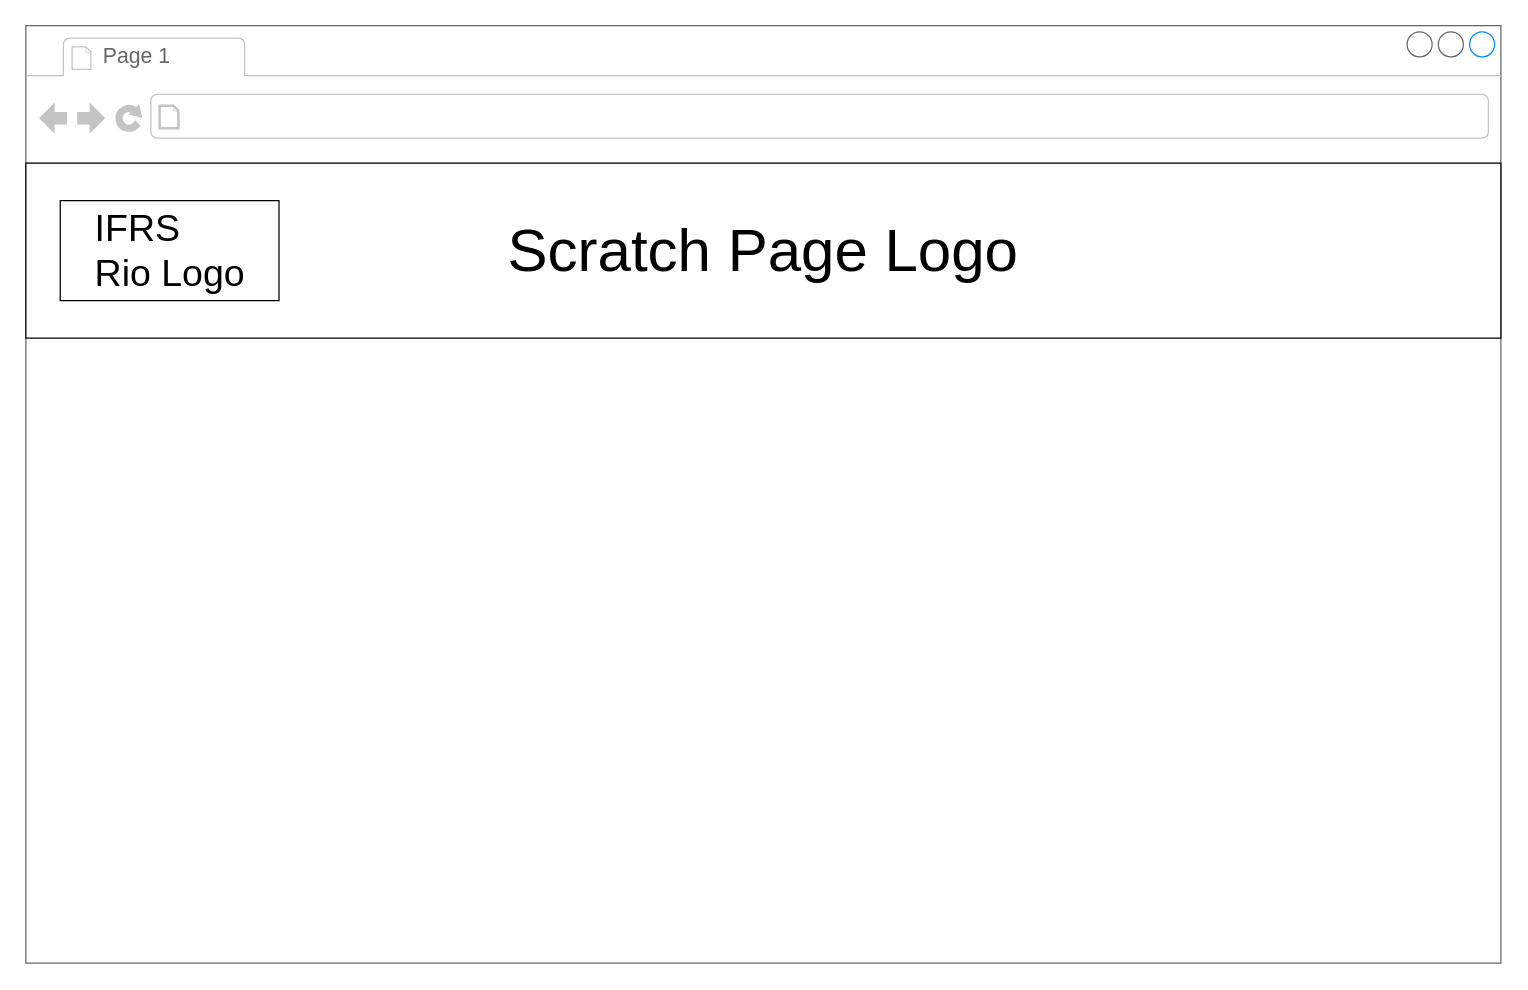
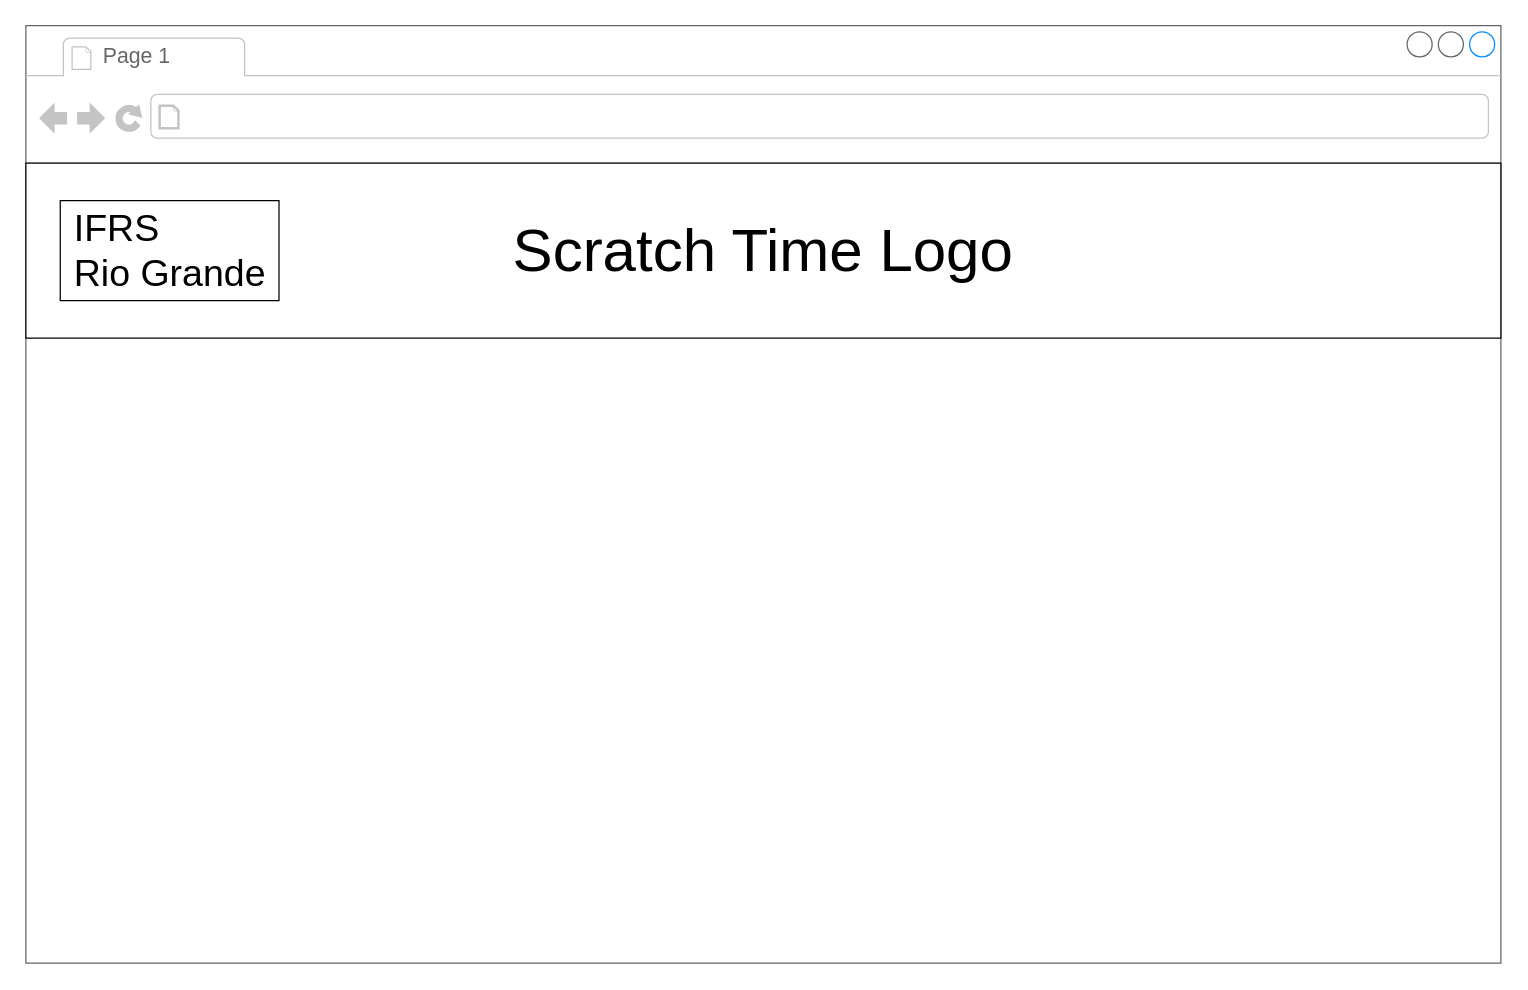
node "IFRS Rio Logo": label "IFRS Rio Logo" -> "IFRS Rio Grande"
node "Scratch Page Logo": label "Scratch Page Logo" -> "Scratch Time Logo"
